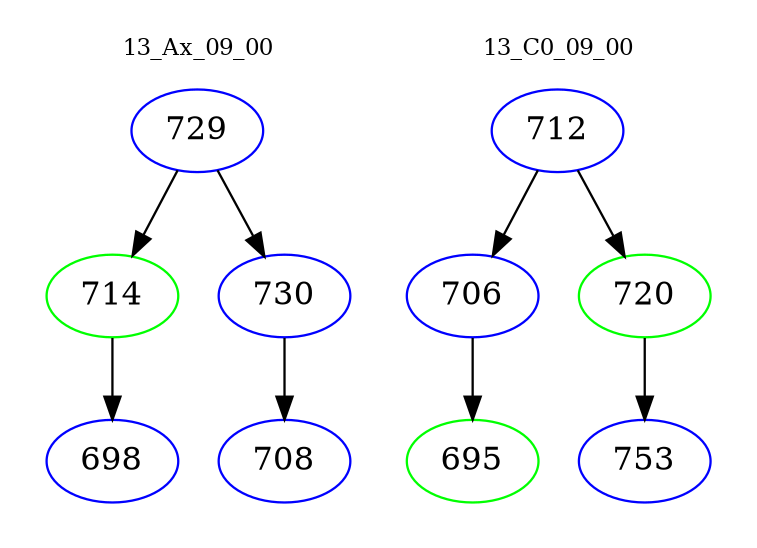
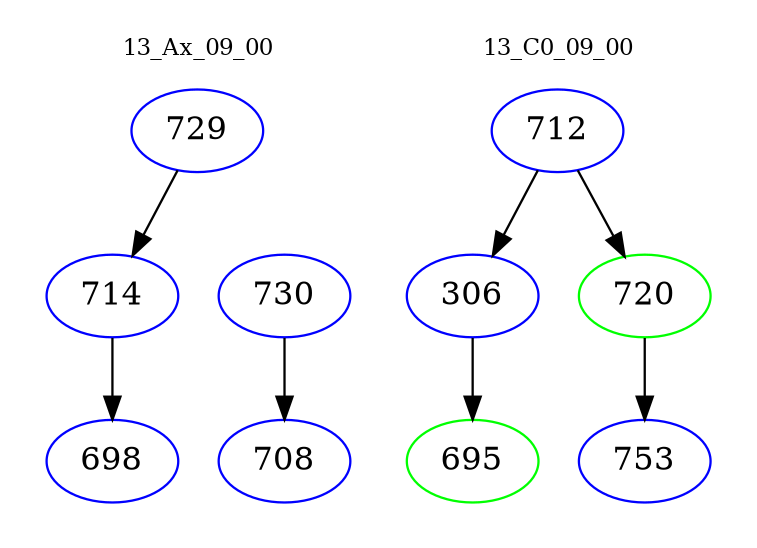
edge "729" -> "730": removed
node "714": color green -> blue
node "706": label "706" -> "306"
